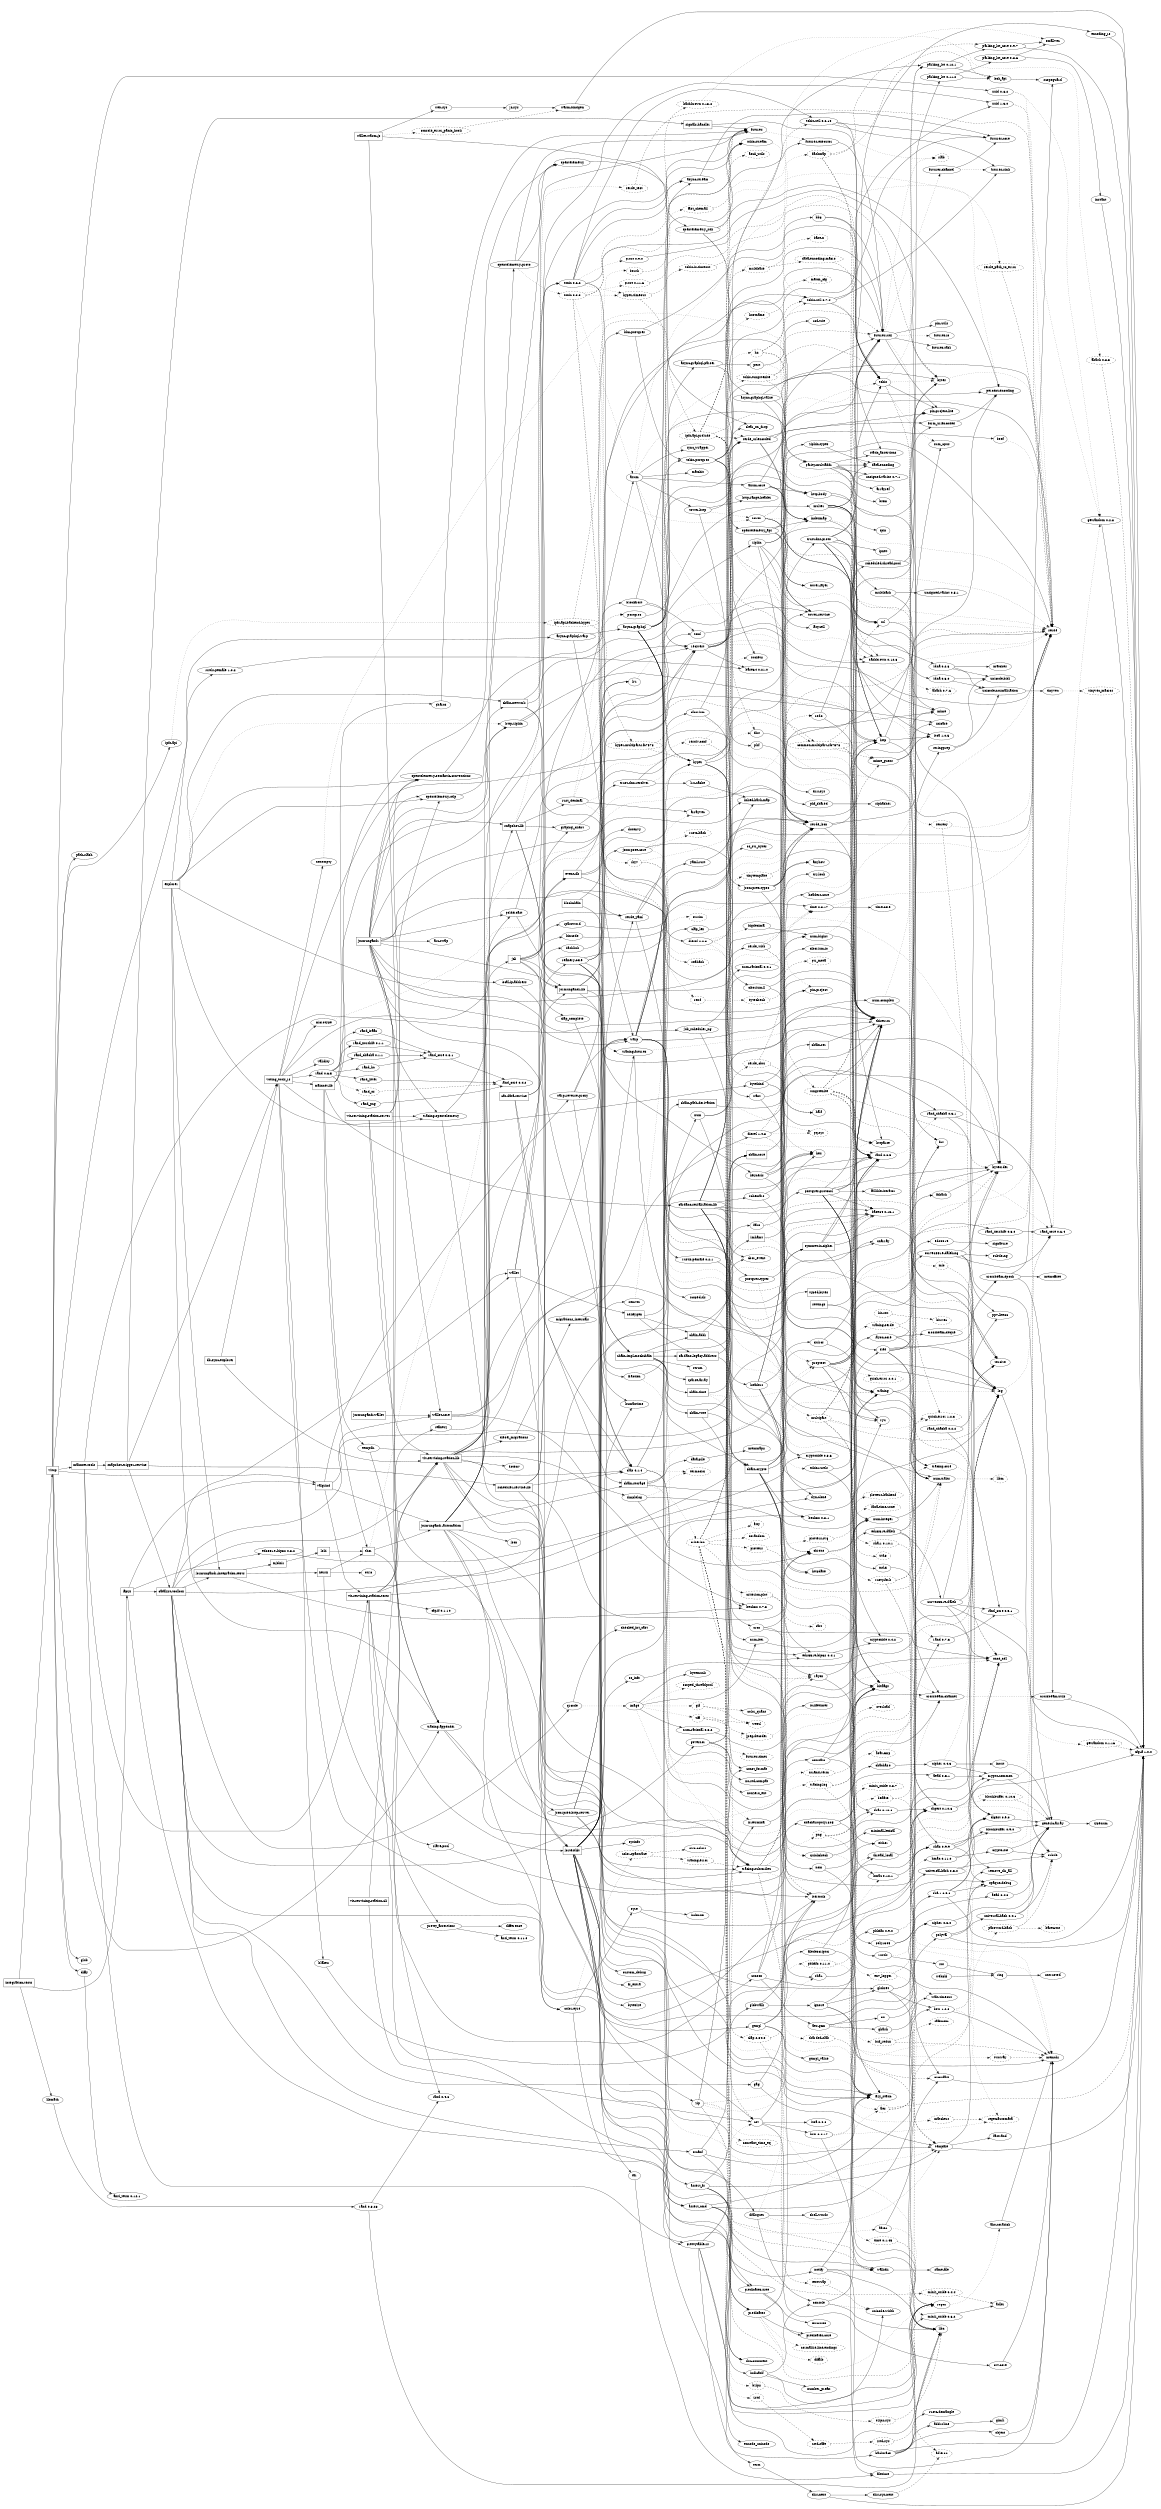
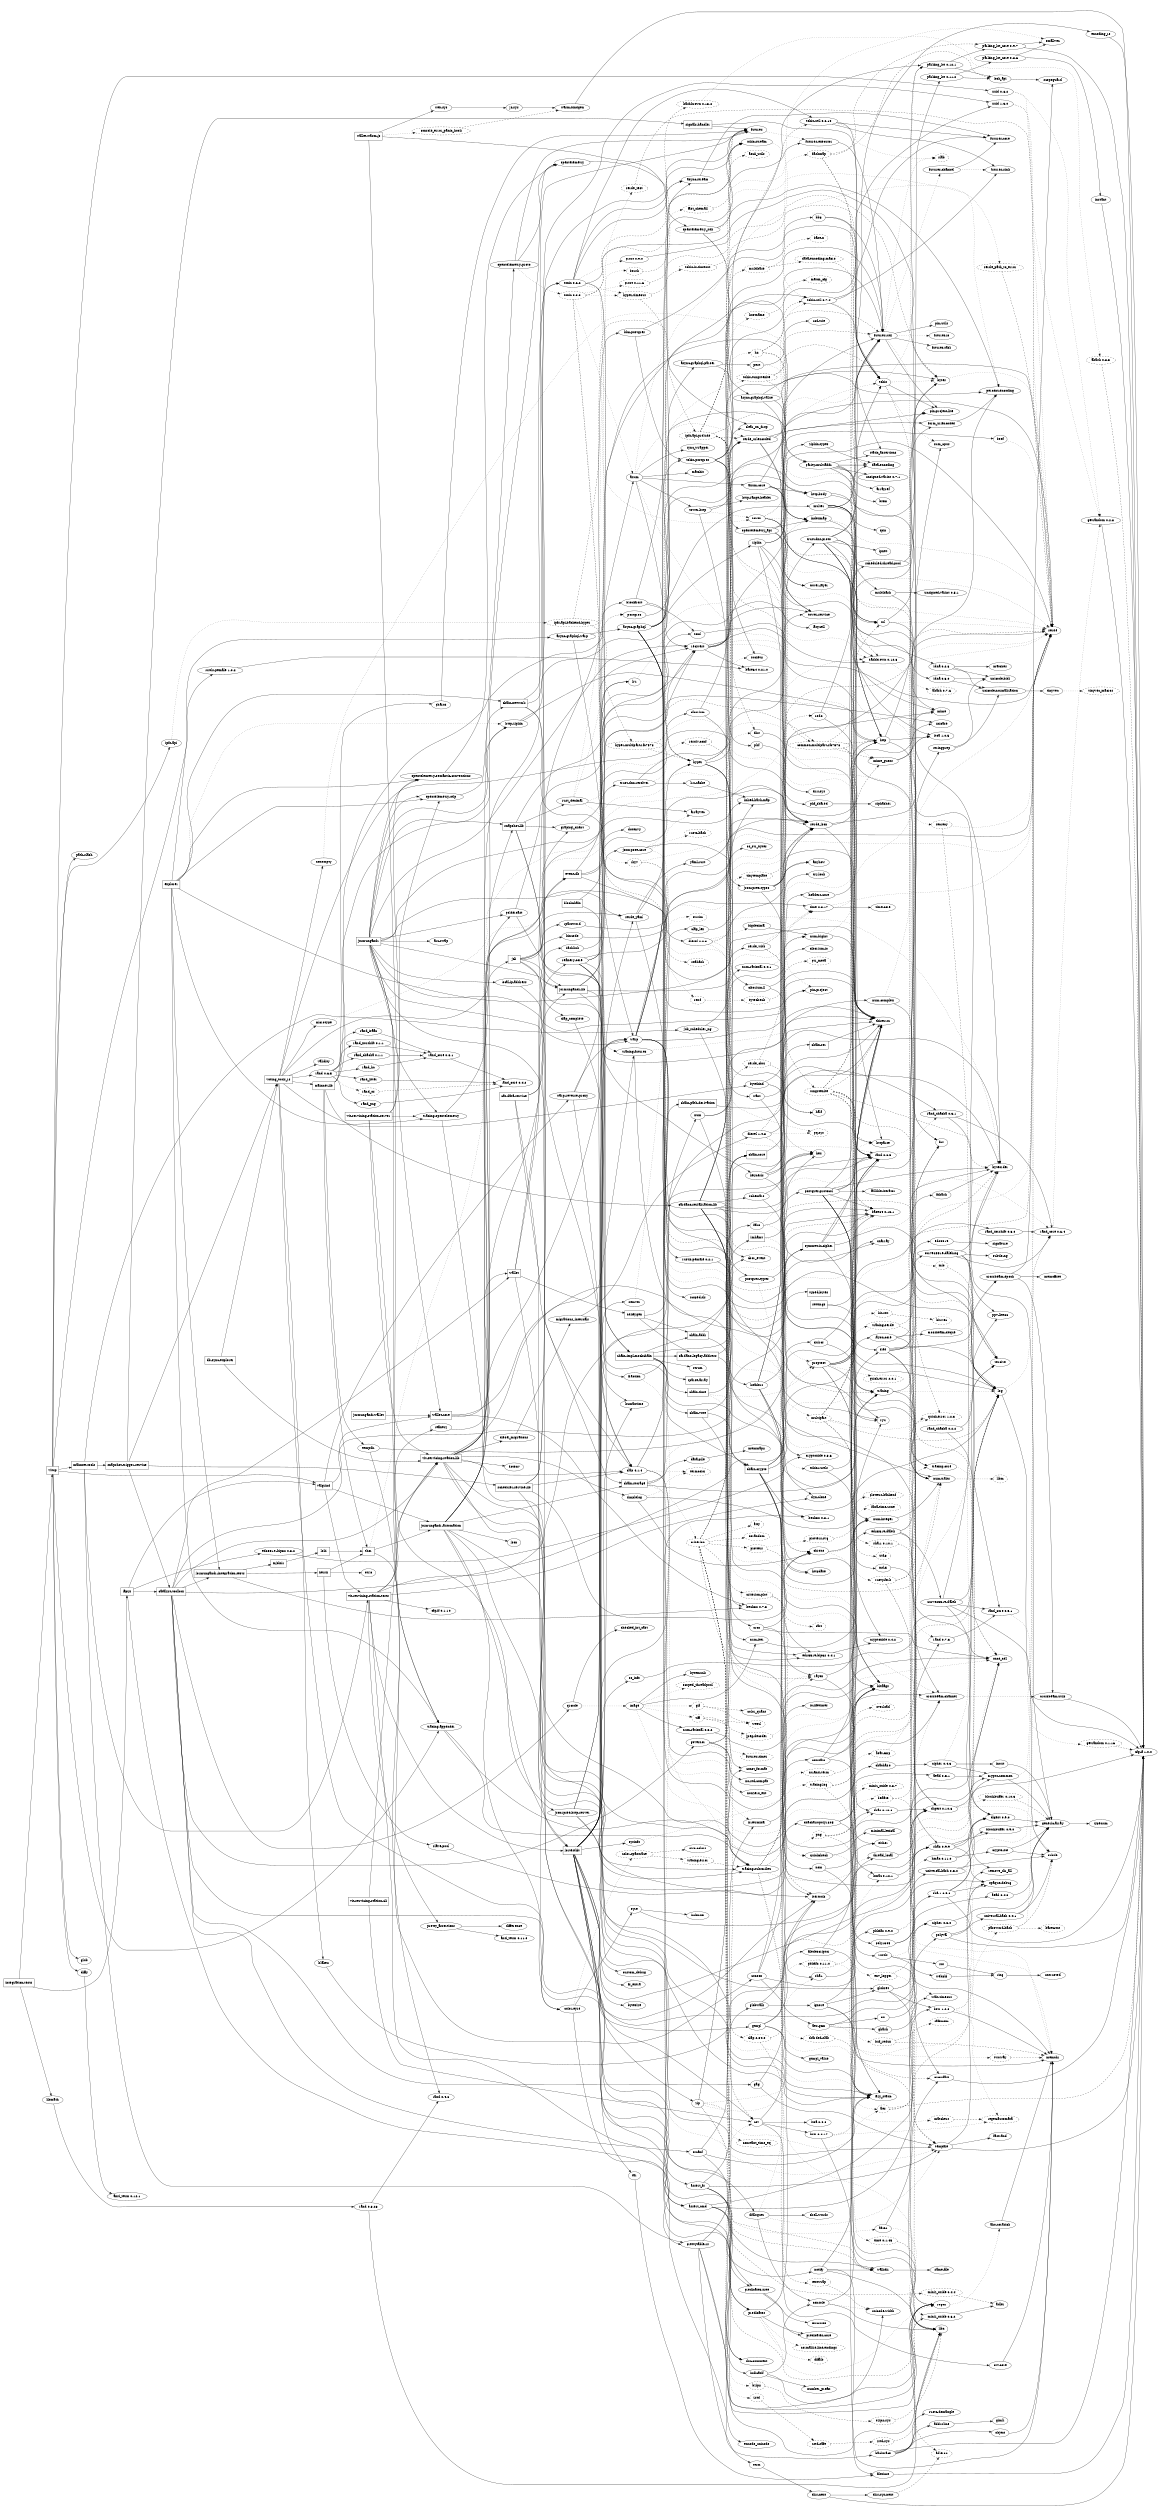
edge "snapshot-lib" -> "serde_test": now "async-graphql-warp" -> "serde_test"
edge "proptest" -> "fxhash": now "proptest" -> "bit-set"
edge "rustls" -> "webpki": added
